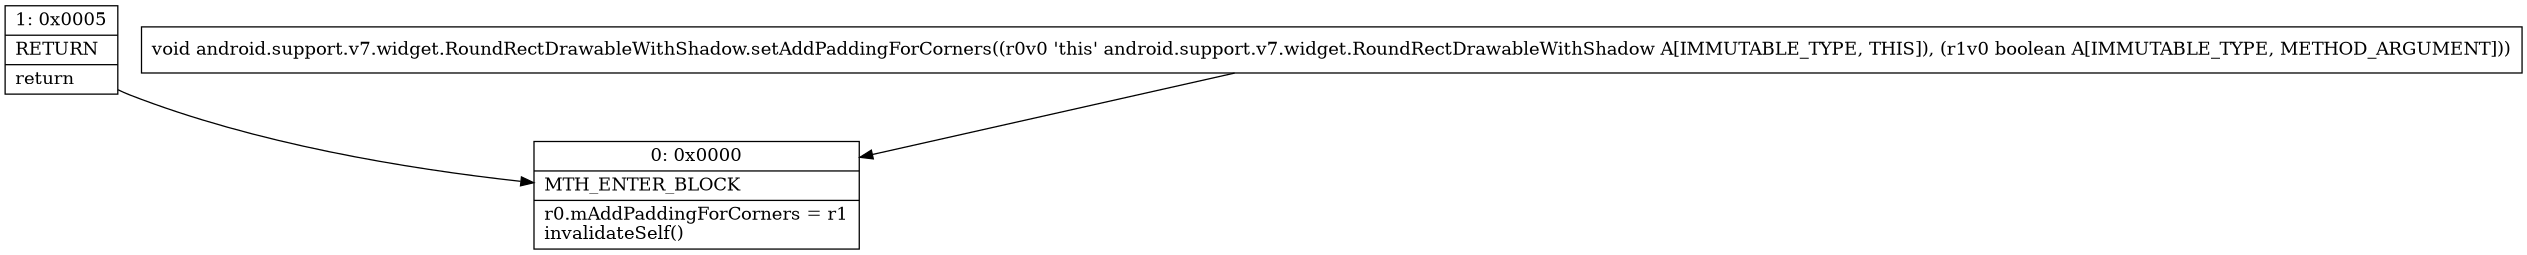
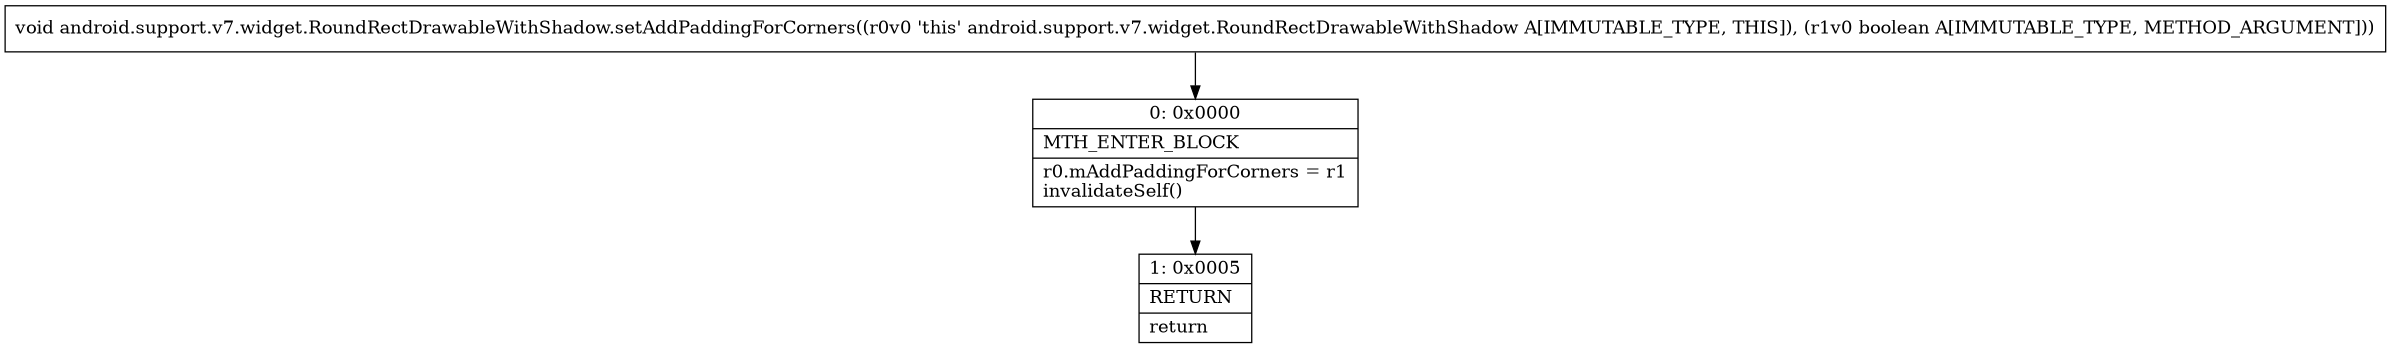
edge "1: 0x0005" -> "0: 0x0000": reversed
